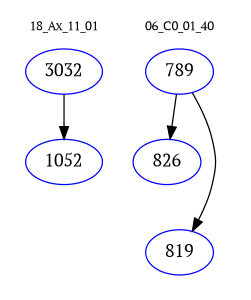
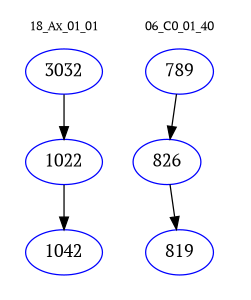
cluster "18_Ax_11_01": label "18_Ax_11_01" -> "18_Ax_01_01"
edge "789" -> "819": now "826" -> "819"
node "1052": label "1052" -> "1022"
node "1042": added
